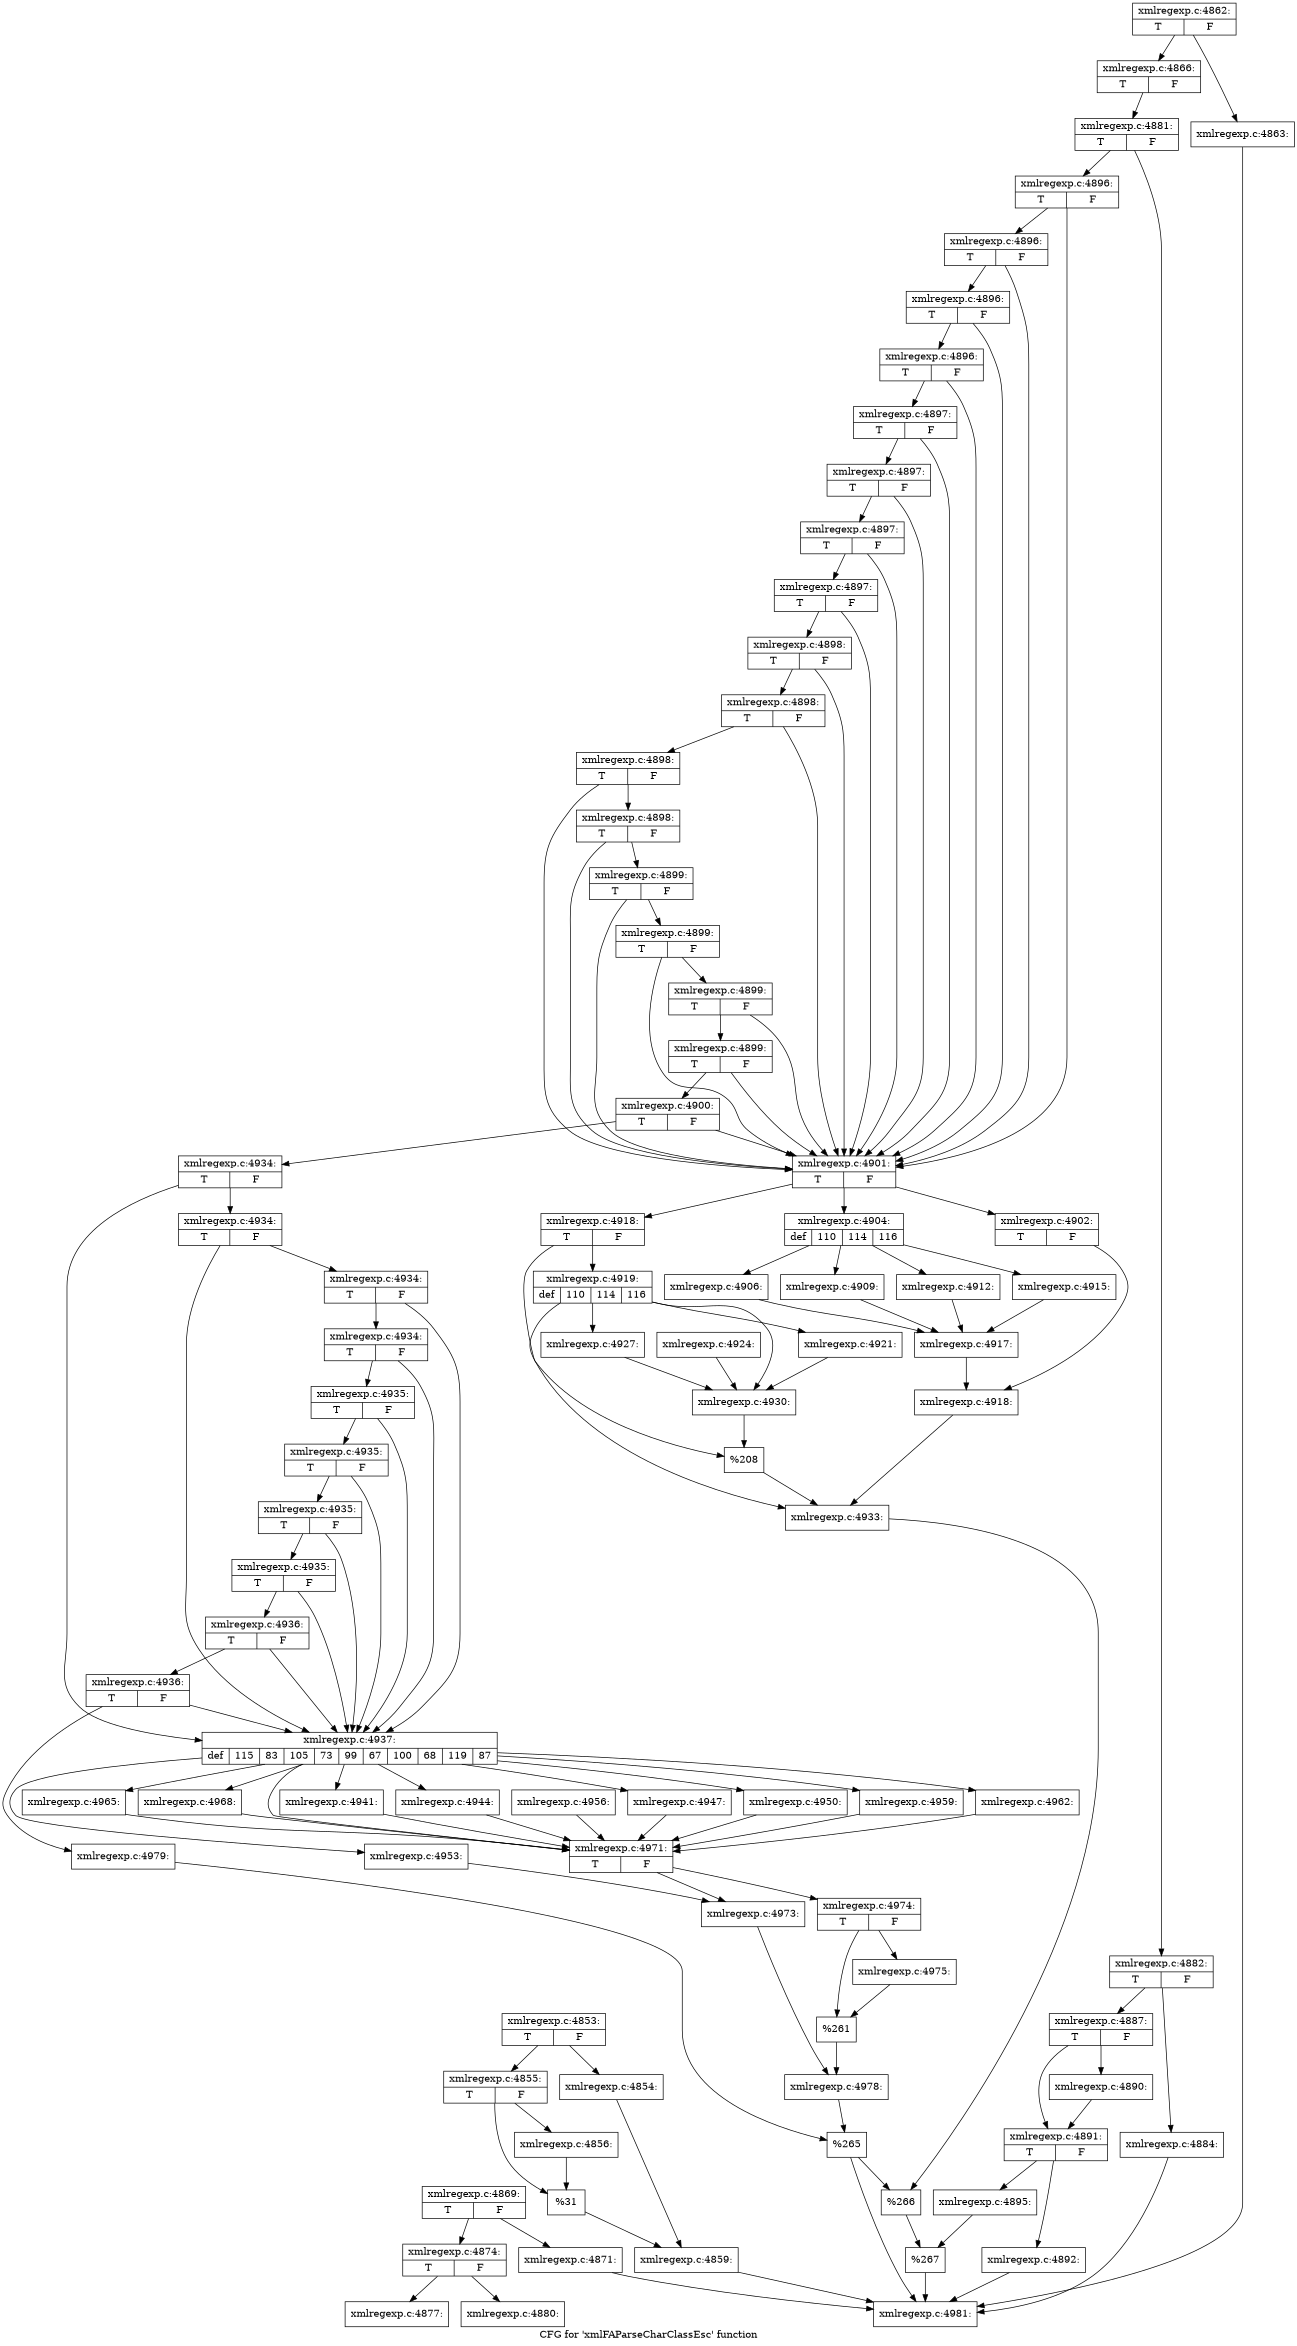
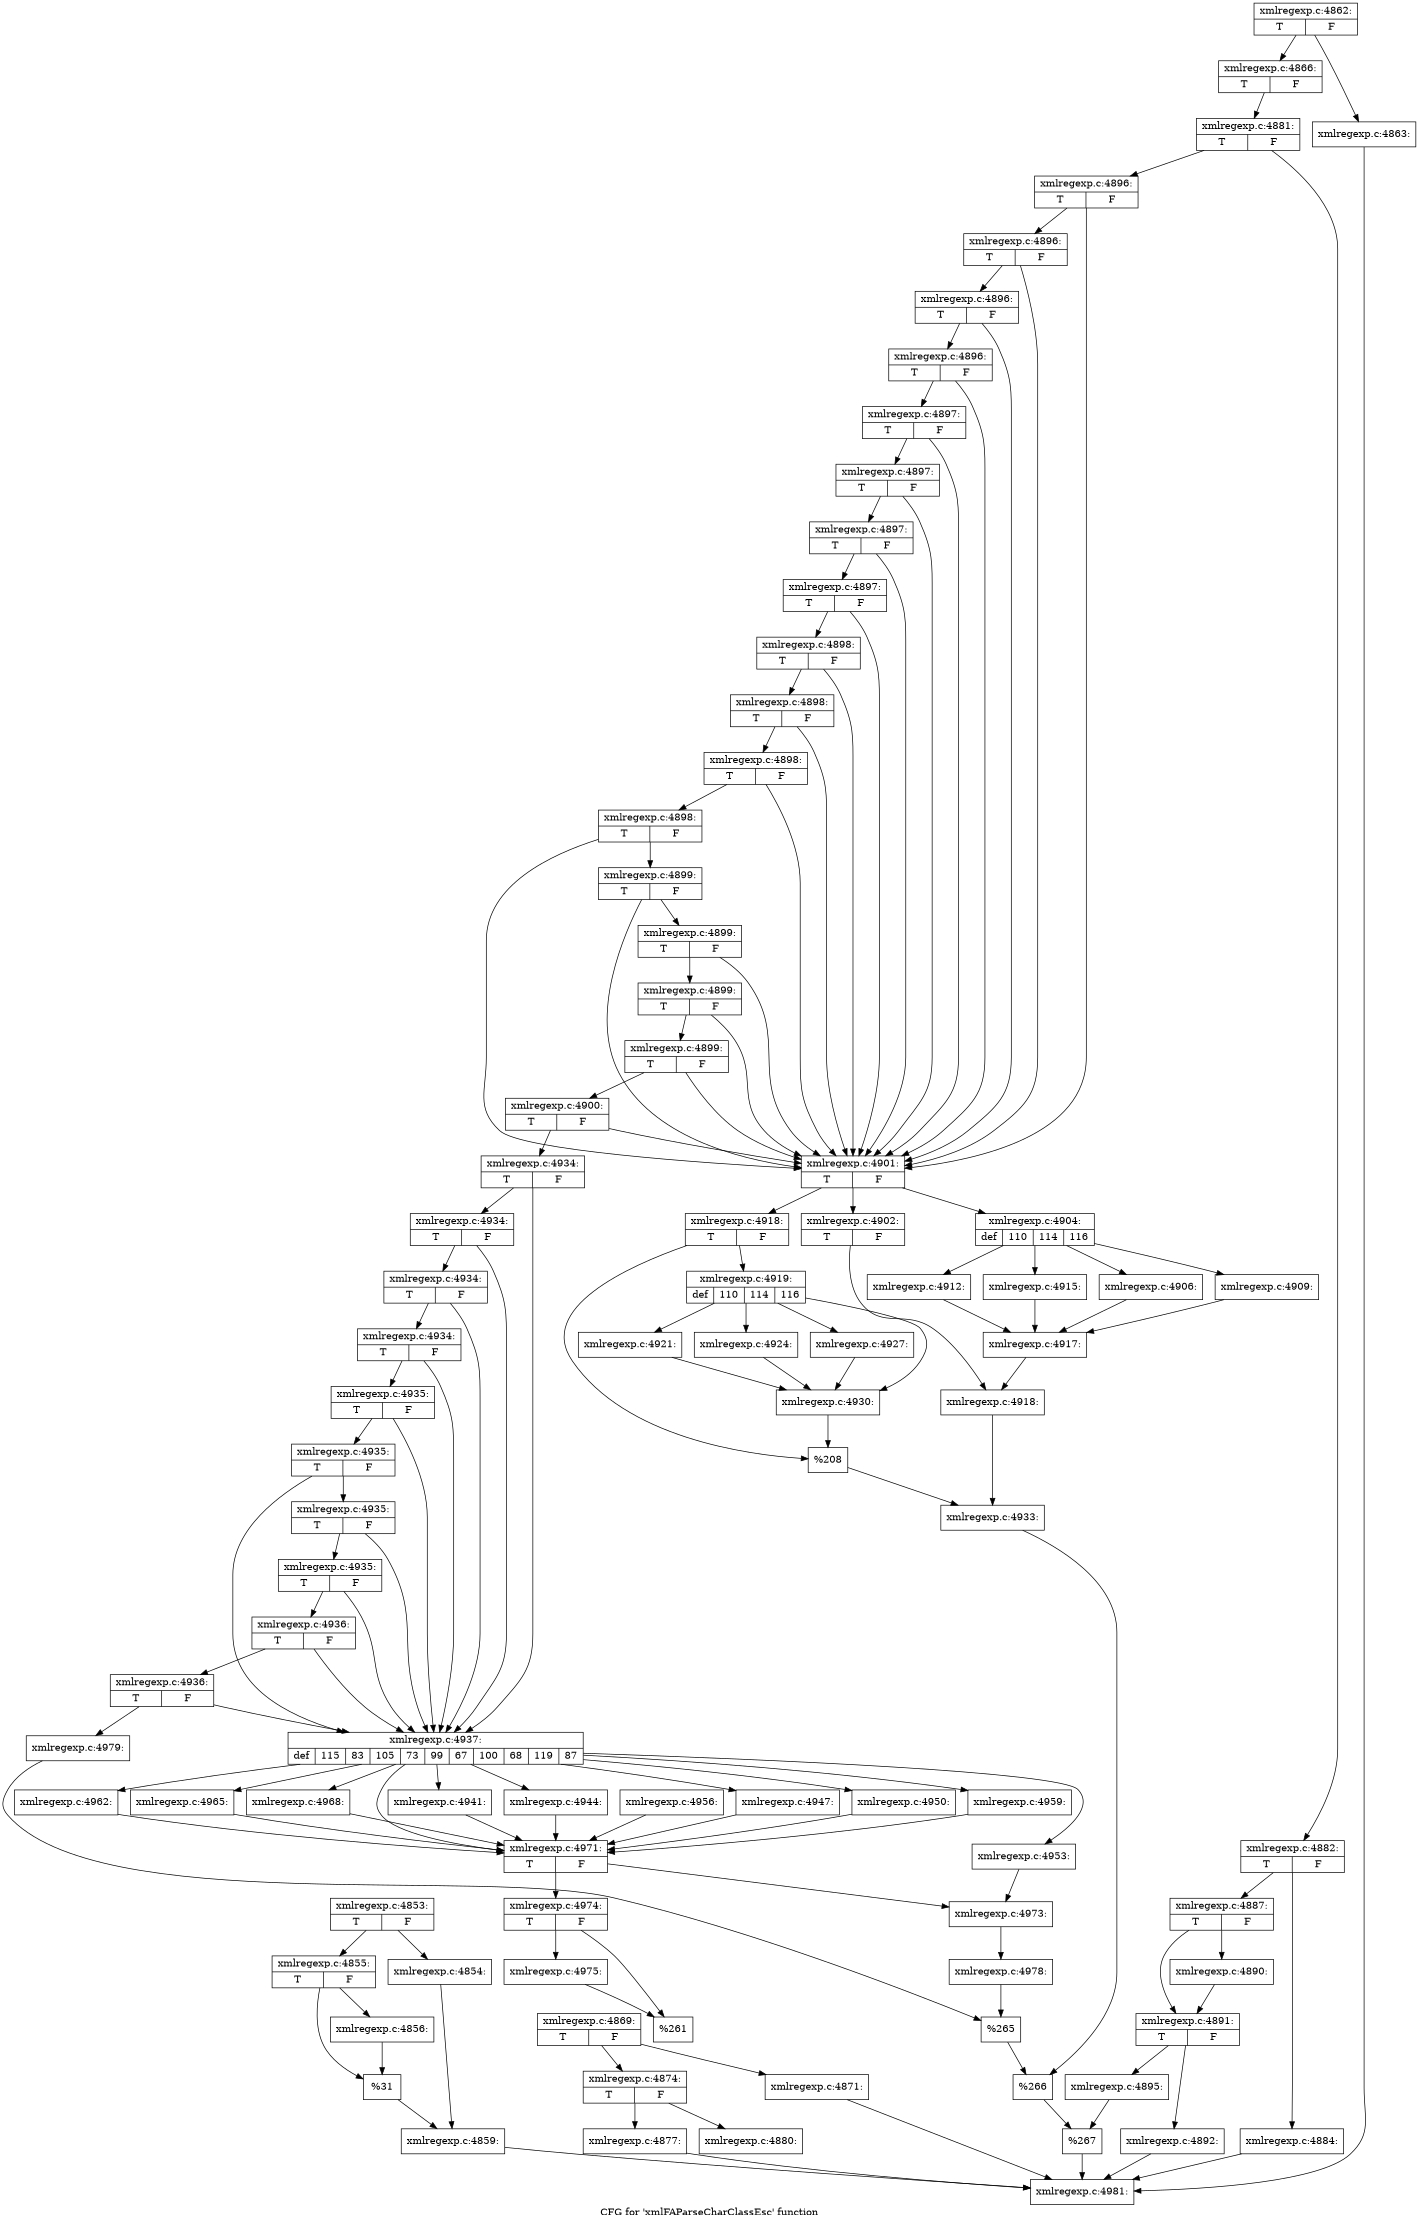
edge "xmlregexp.c:4919:" -> "xmlregexp.c:4933:": now "xmlregexp.c:4919:" -> "xmlregexp.c:4924:"
edge "%261" -> "xmlregexp.c:4978:": removed
edge "%265" -> "xmlregexp.c:4981:": now "xmlregexp.c:4877:" -> "xmlregexp.c:4981:"
